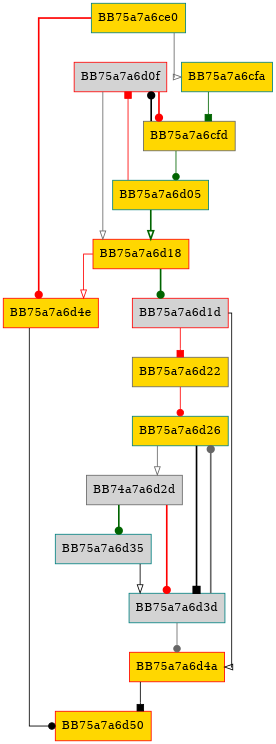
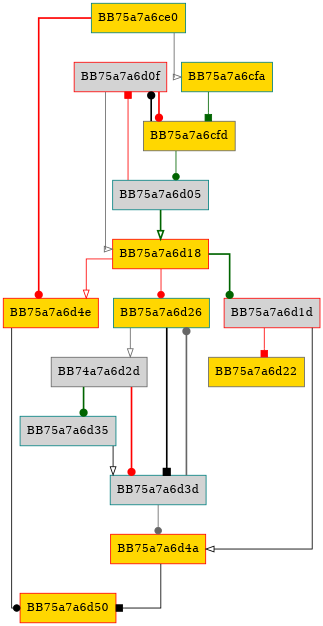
node "BB75a7a6d05": fillcolor gold -> lightgrey
edge "BB75a7a6d22" -> "BB75a7a6d26": now "BB75a7a6d18" -> "BB75a7a6d26"
